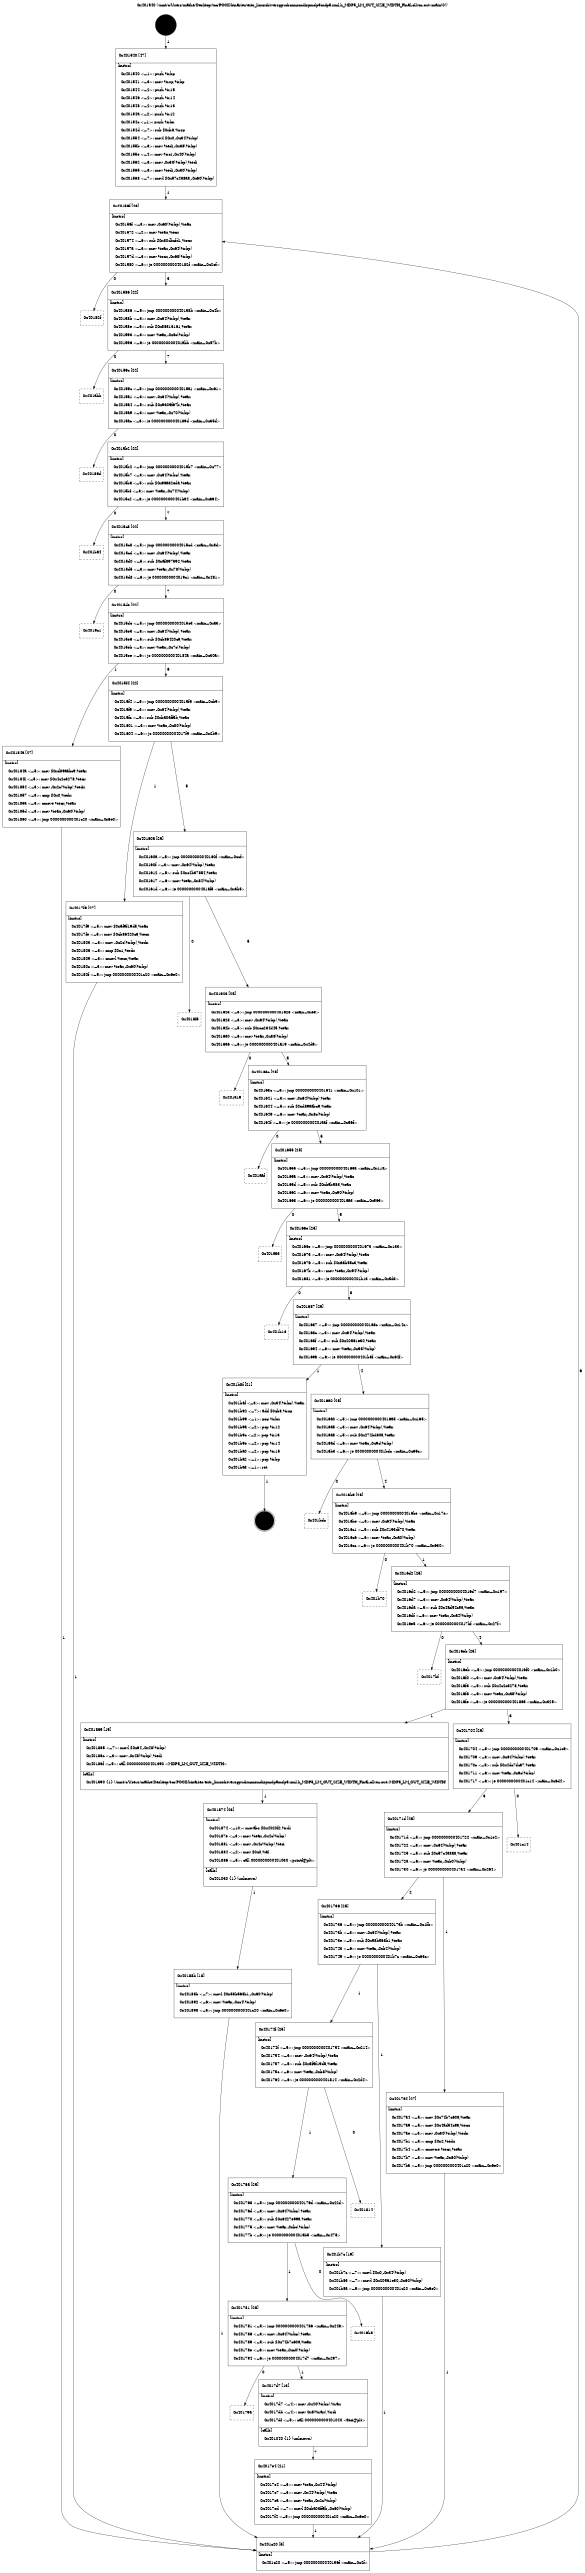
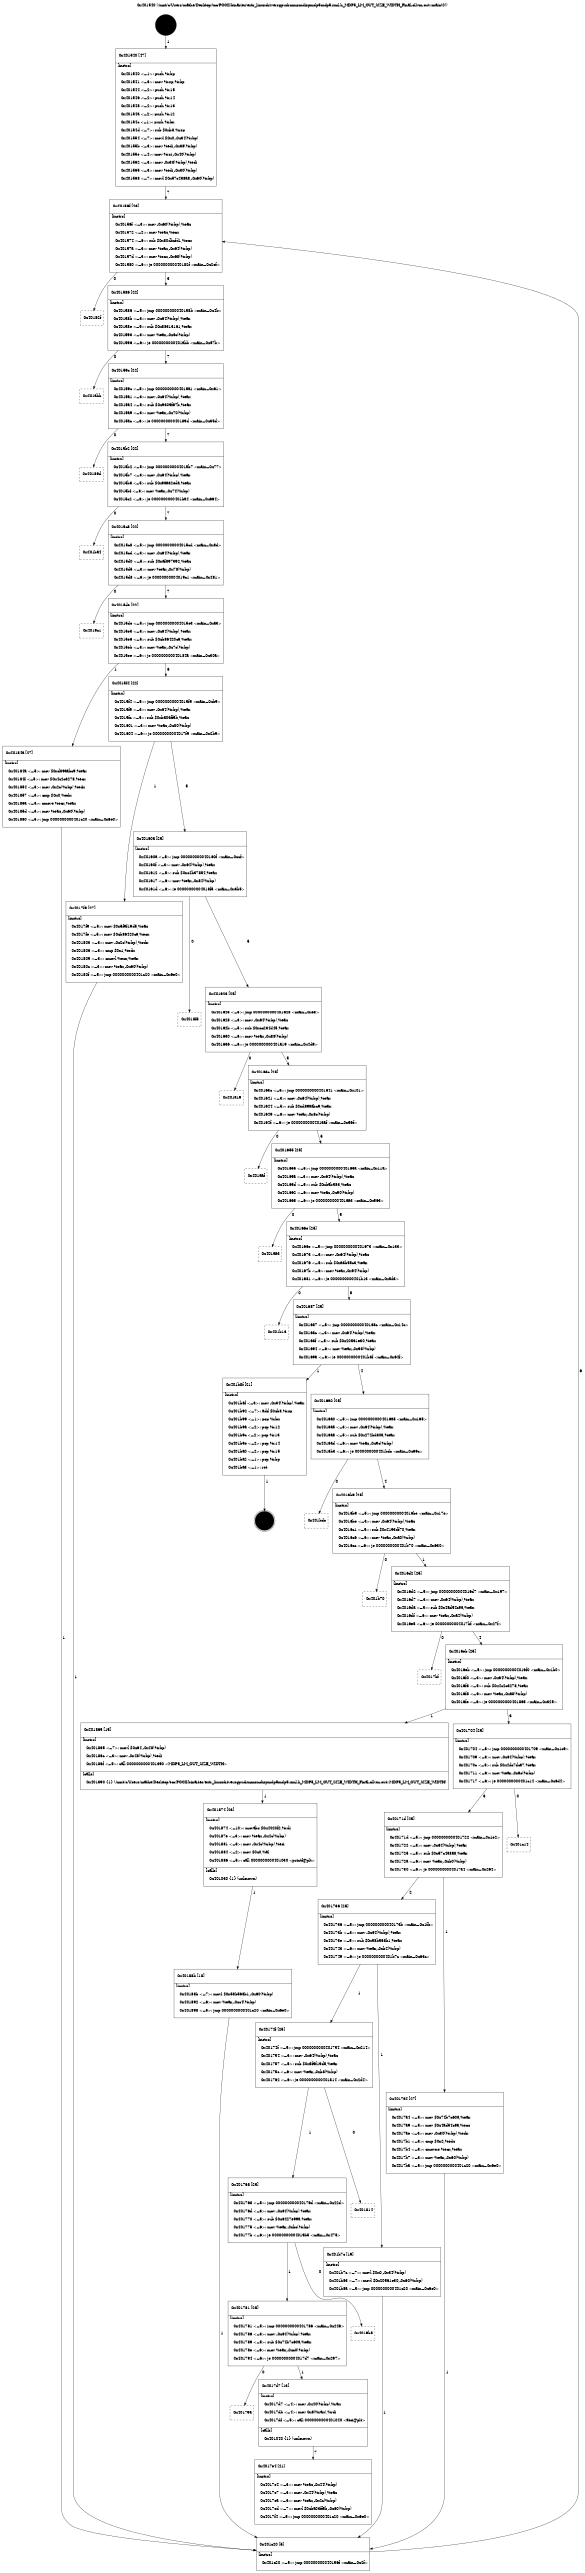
edge "0x401540 [47]" -> "0x40156f [23]": label " 1" -> " 7"
edge "0x40159c [22]" -> "0x4015b2 [22]": added, label "7"
edge "0x4017e4 [21]" -> "0x401c20 [5]": removed, label "1"
